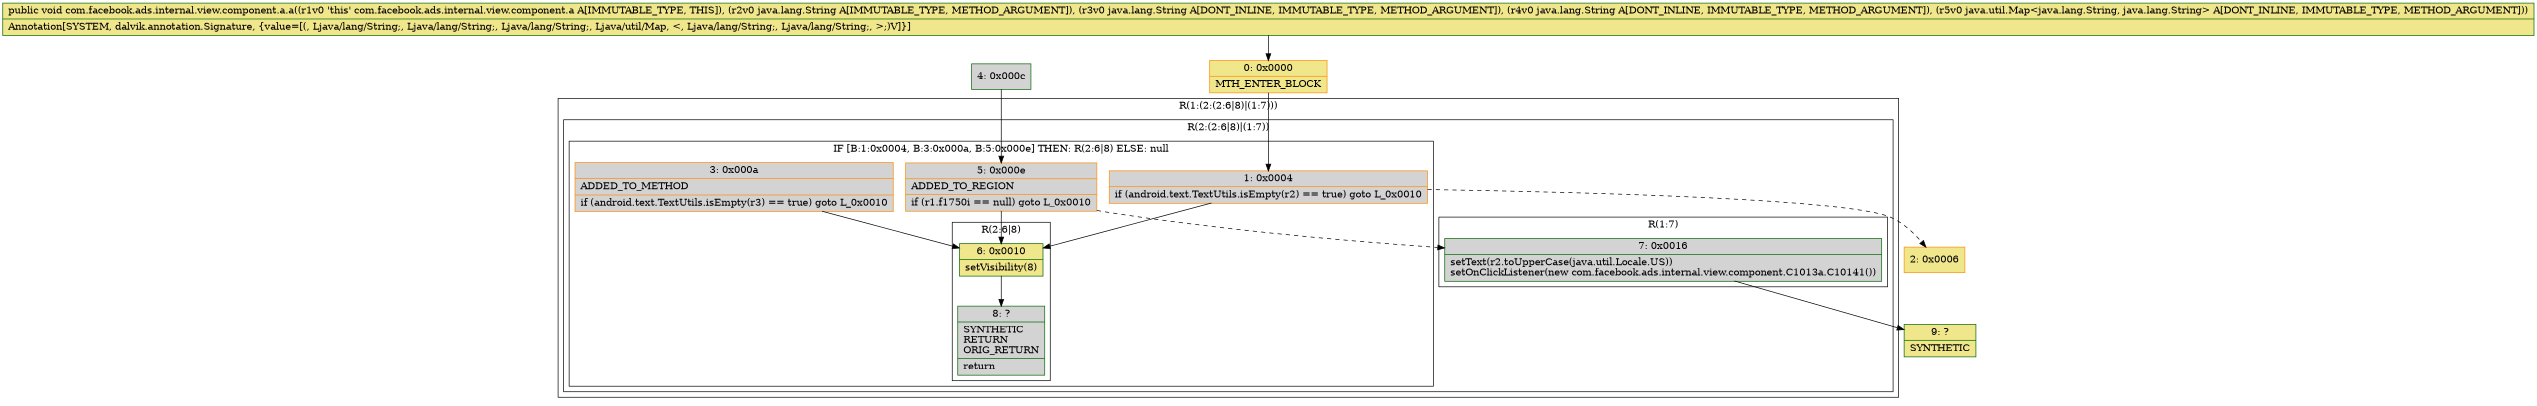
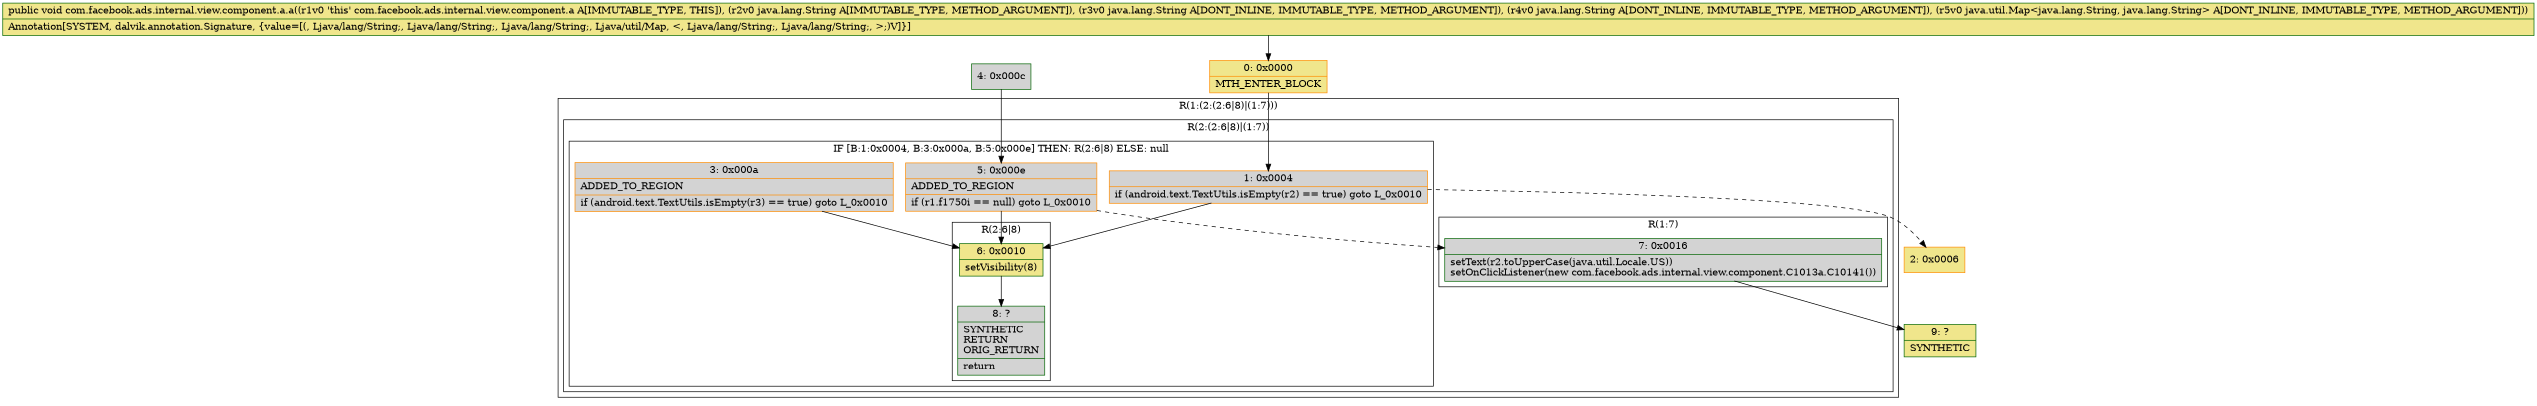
node "3: 0x000a": text "ADDED_TO_METHOD" -> "ADDED_TO_REGION"
